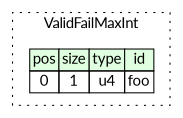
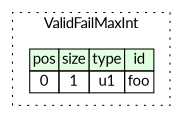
node "pos": text "u4" -> "u1"
